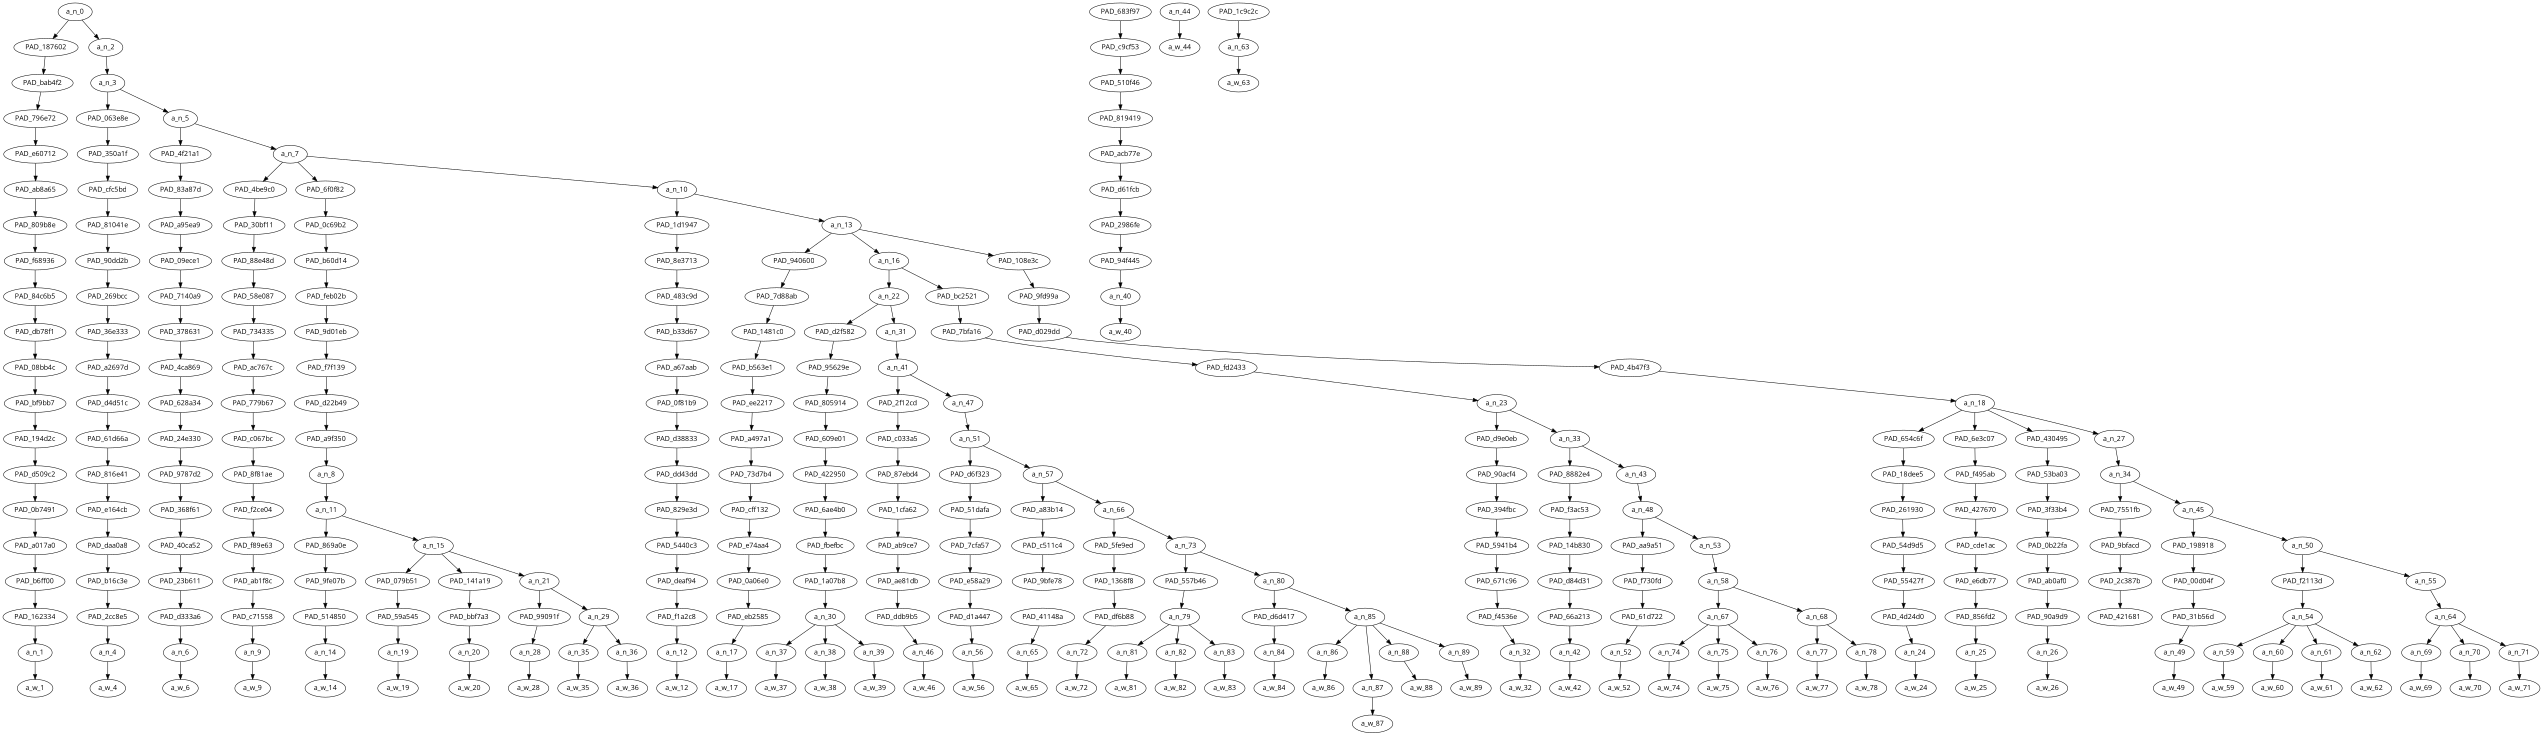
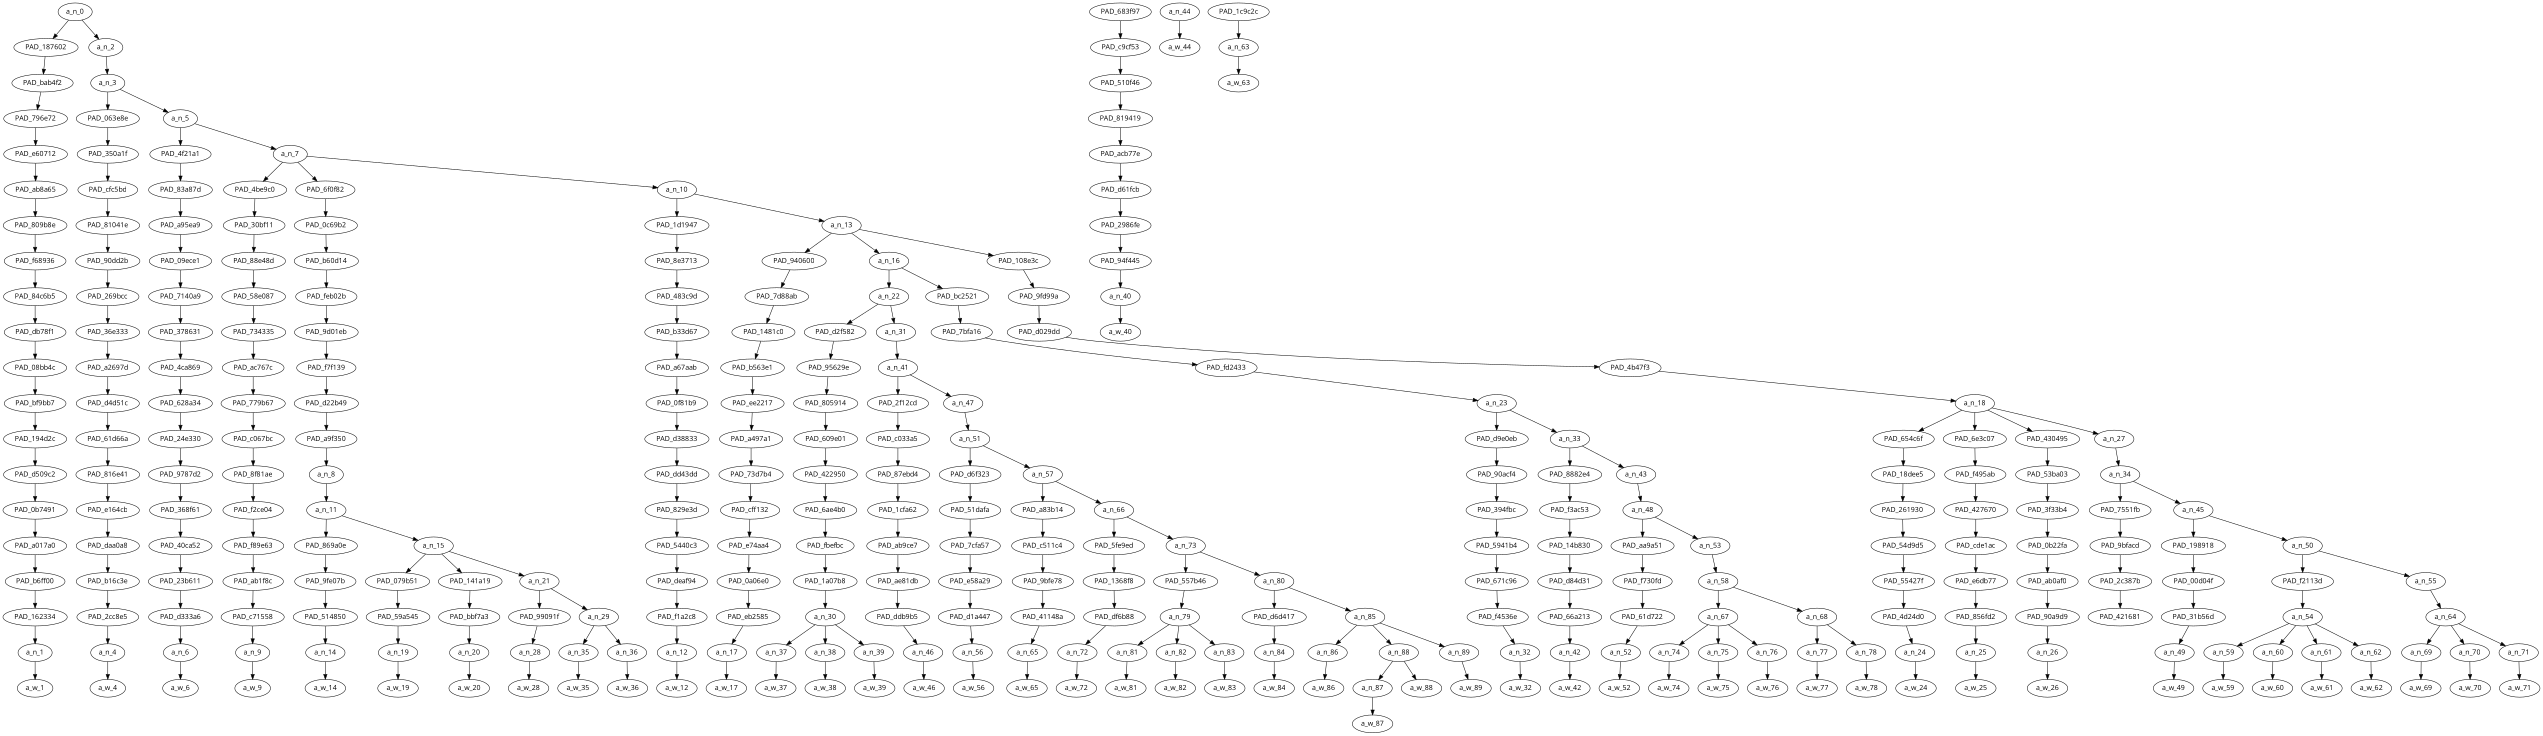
edge "PAD_9bfe78" -> "PAD_41148a": added
edge "a_n_85" -> "a_n_87": now "a_n_88" -> "a_n_87"
